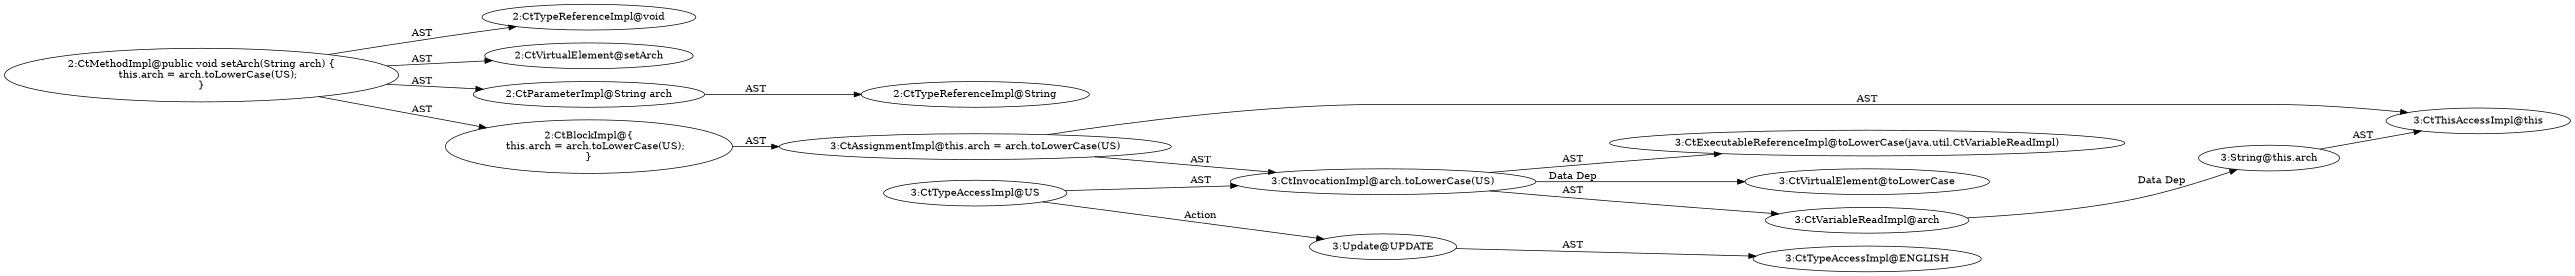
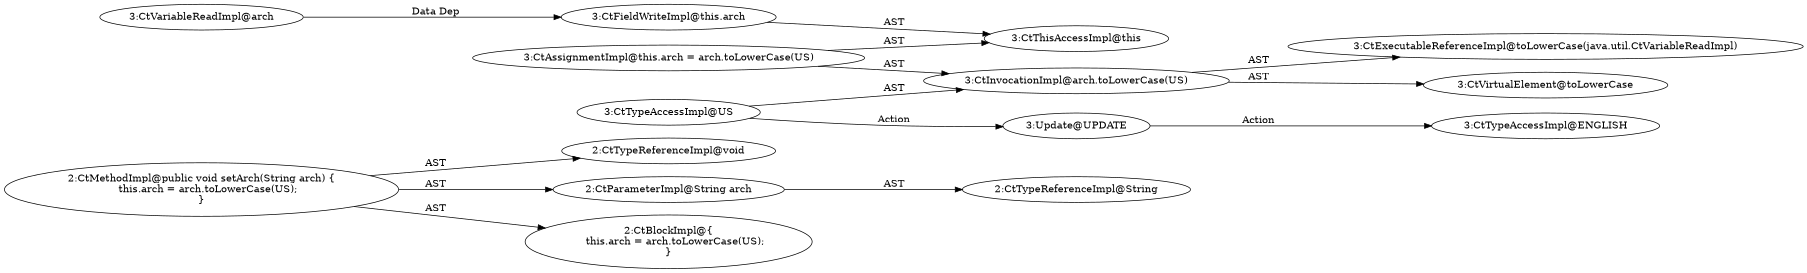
node "2:CtVirtualElement@setArch": removed
edge "2:CtBlockImpl@{ this.arch = arch.toLowerCase(US); }" -> "3:CtAssignmentImpl@this.arch = arch.toLowerCase(US)": removed, label "AST"
node "3:String@this.arch": label "3:String@this.arch" -> "3:CtFieldWriteImpl@this.arch"
edge "3:CtInvocationImpl@arch.toLowerCase(US)" -> "3:CtVirtualElement@toLowerCase": label "Data Dep" -> "AST"
edge "3:CtInvocationImpl@arch.toLowerCase(US)" -> "3:CtVariableReadImpl@arch": removed, label "AST"
edge "3:Update@UPDATE" -> "3:CtTypeAccessImpl@ENGLISH": label "AST" -> "Action"
